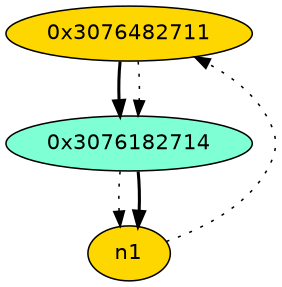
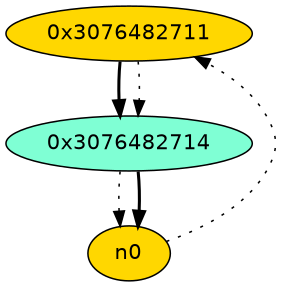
node "0x3076182714": label "0x3076182714" -> "0x3076482714"
node "n1": label "n1" -> "n0"
